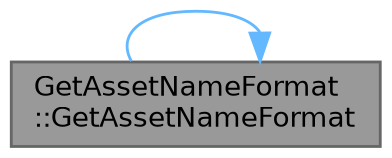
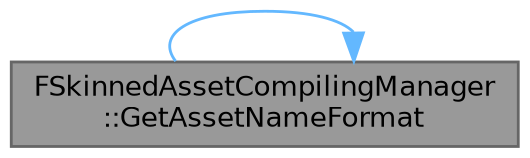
node "GetAssetNameFormat ::GetAssetNameFormat": label "GetAssetNameFormat ::GetAssetNameFormat" -> "FSkinnedAssetCompilingManager ::GetAssetNameFormat"
